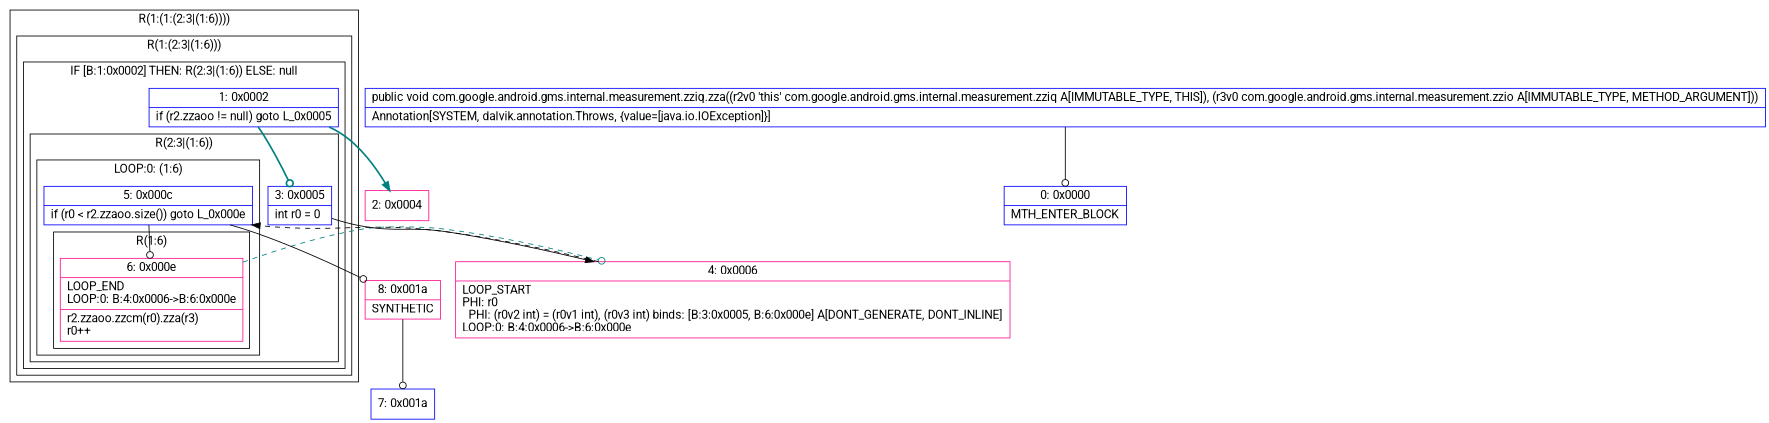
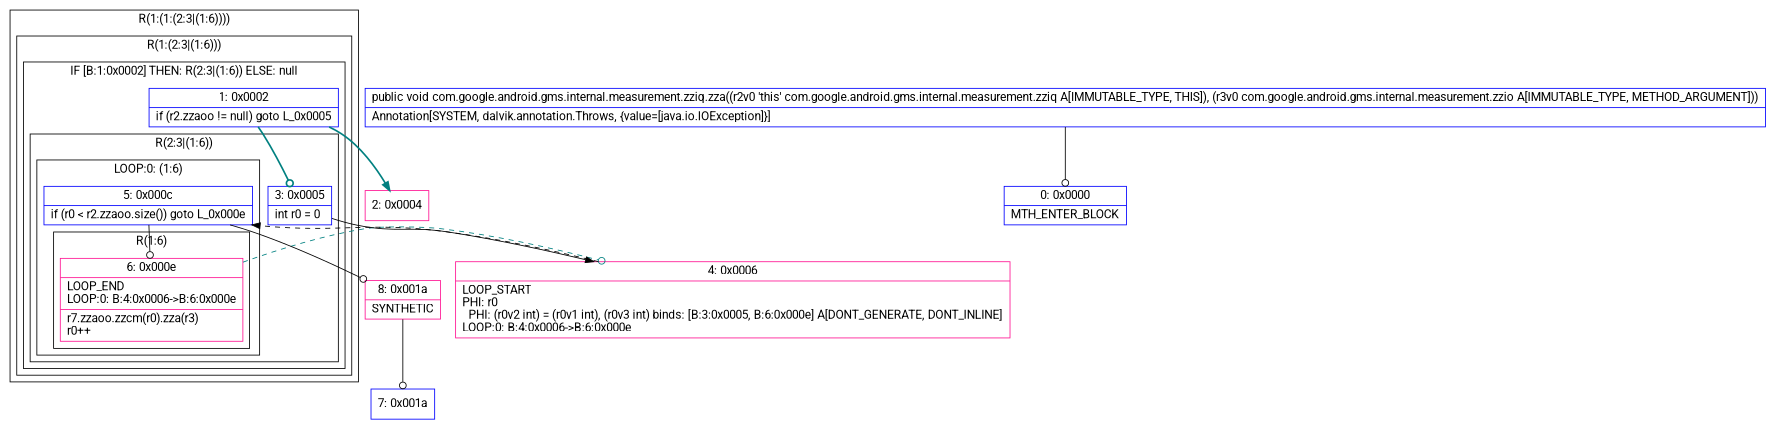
node "6: 0x000e": text "r2.zzaoo.zzcm(r0).zza(r3)" -> "r7.zzaoo.zzcm(r0).zza(r3)"
